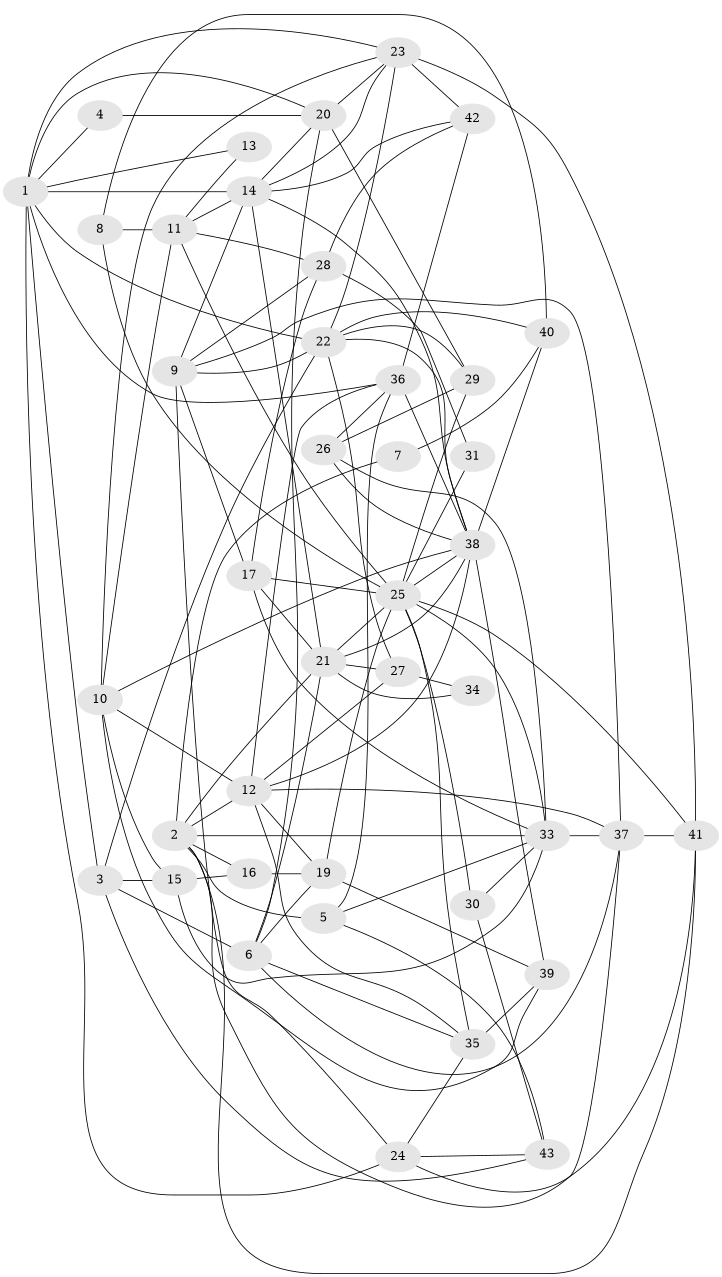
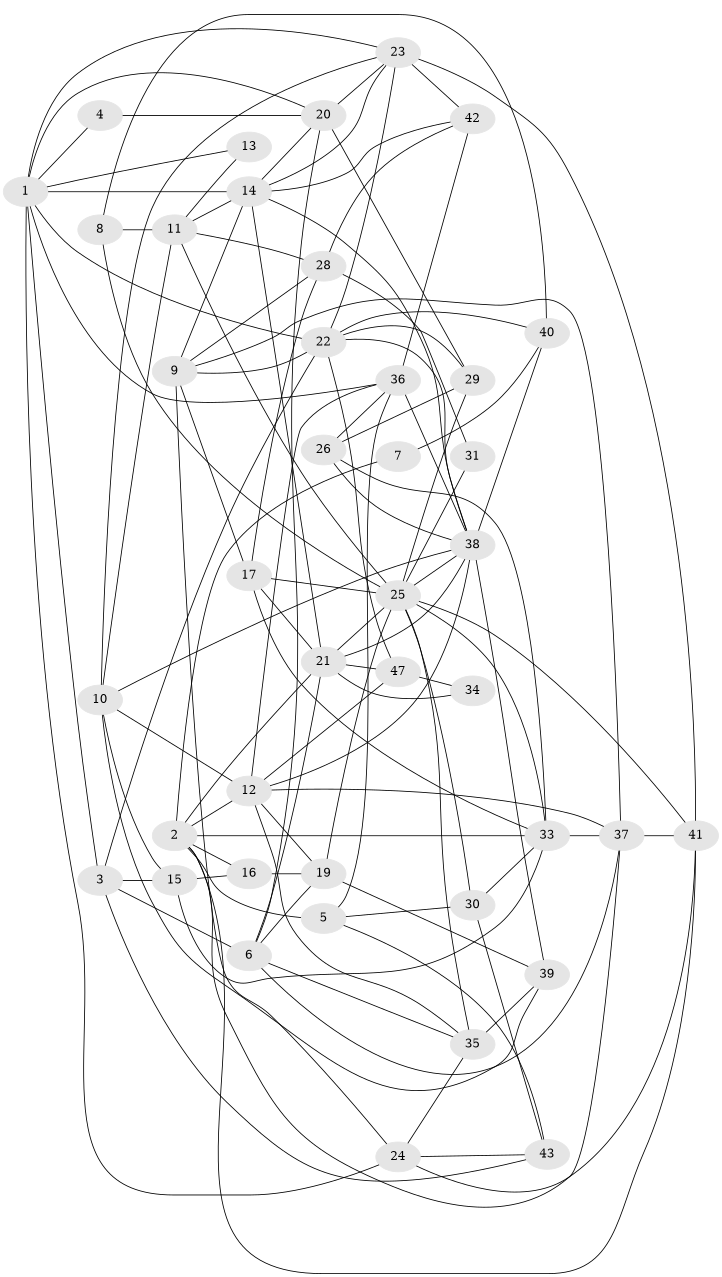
node "27": label "27" -> "47"
edge "33" -- "5": now "30" -- "5"
